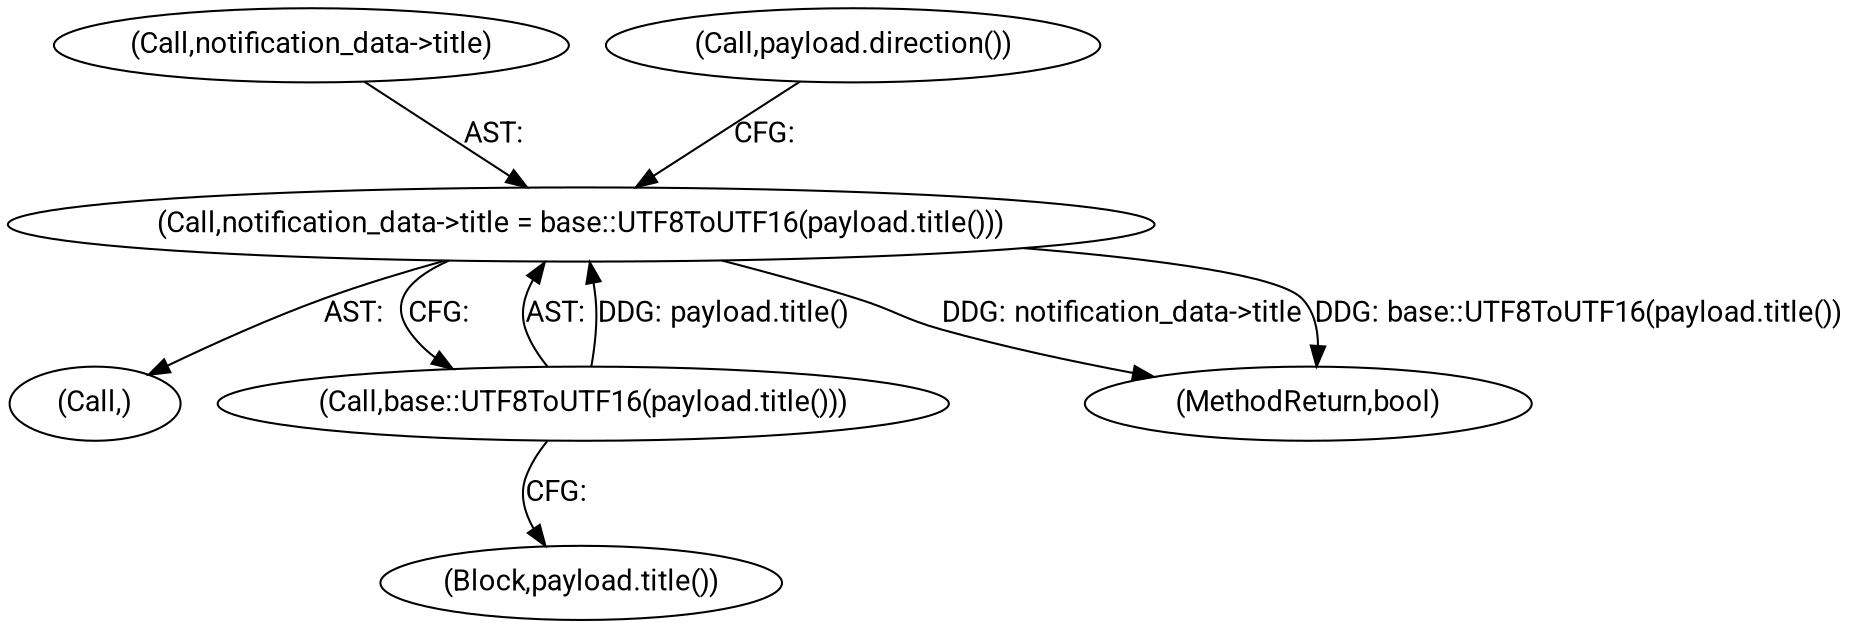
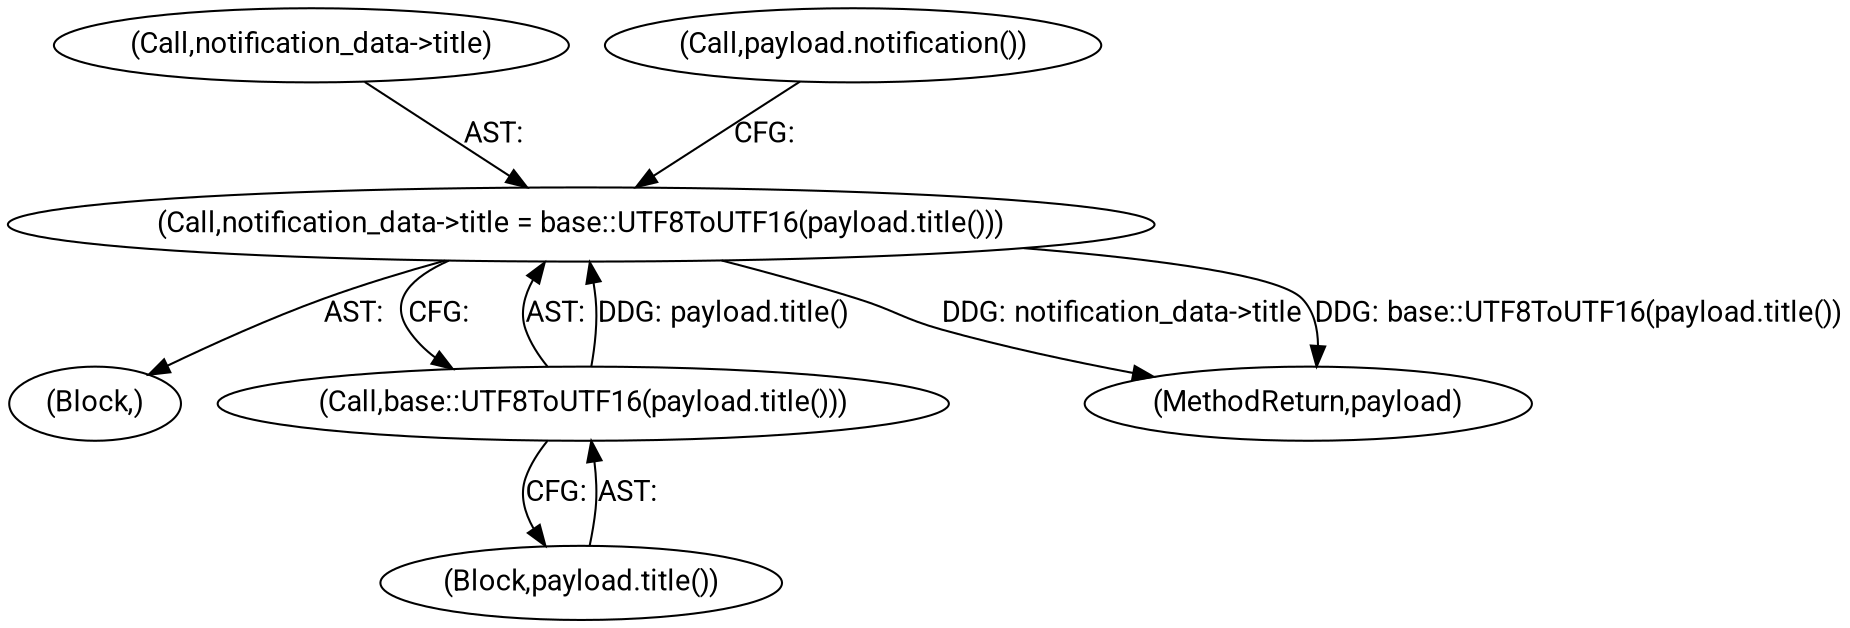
node "(Call,payload.direction())": label "(Call,payload.direction())" -> "(Call,payload.notification())"
node "(Call,)": label "(Call,)" -> "(Block,)"
node "(MethodReturn,bool)": label "(MethodReturn,bool)" -> "(MethodReturn,payload)"
edge "(Block,payload.title())" -> "(Call,base::UTF8ToUTF16(payload.title()))": added, label "AST:"
